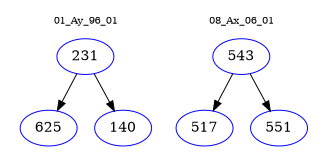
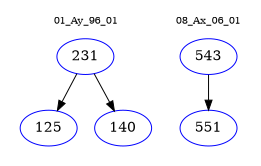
node "625": label "625" -> "125"
node "517": removed
